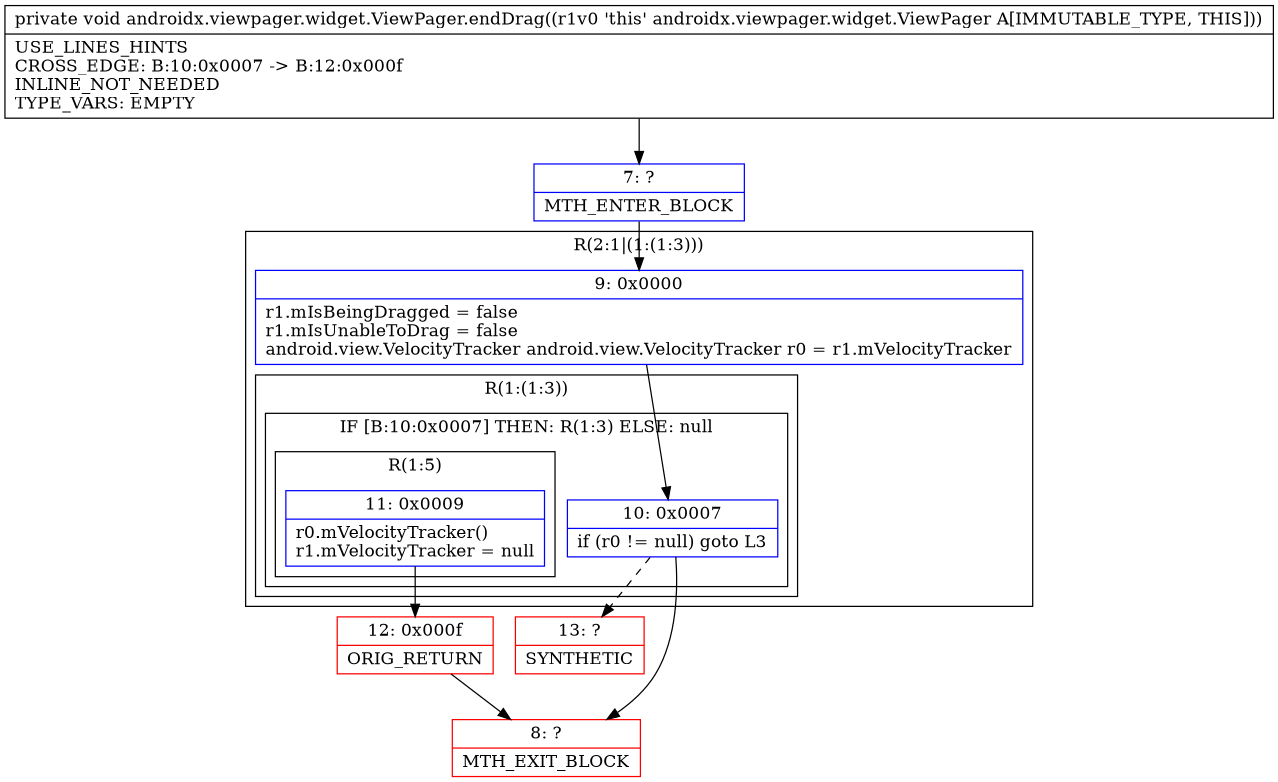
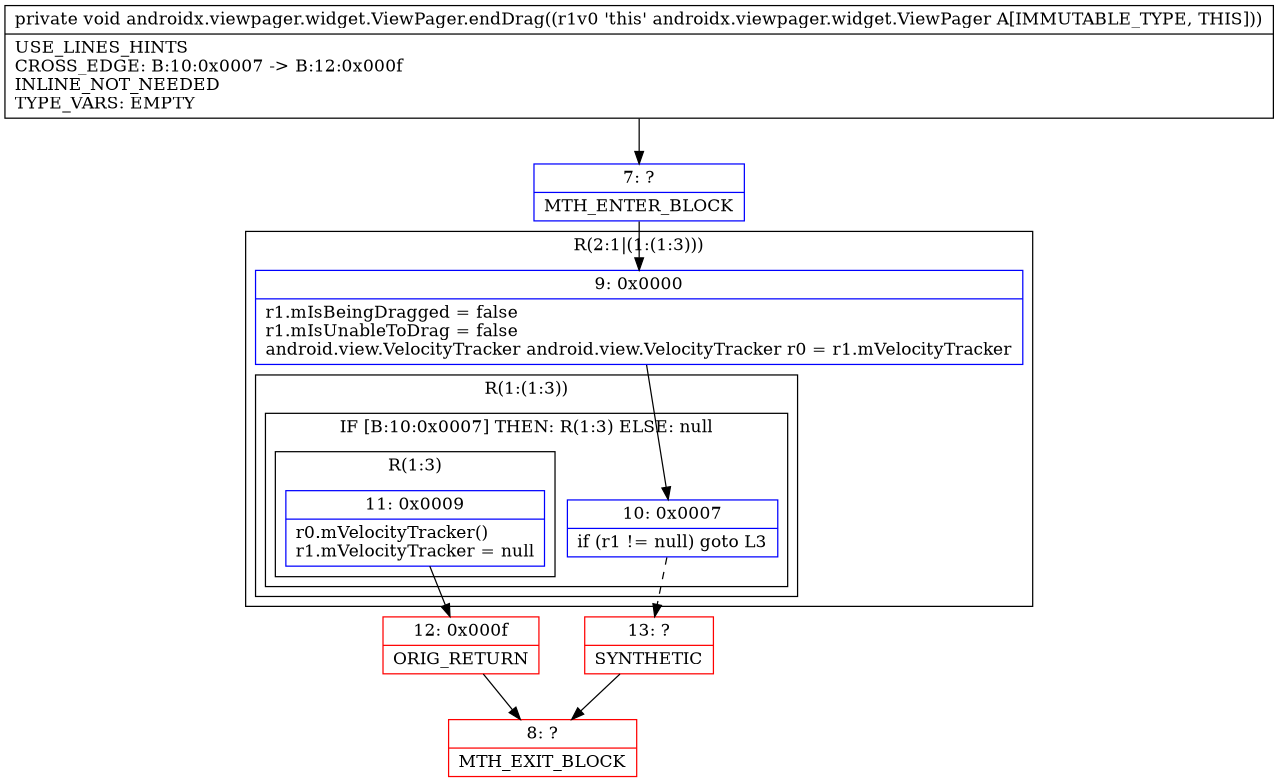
cluster "R(1:5)": label "R(1:5)" -> "R(1:3)"
node "10: 0x0007": text "if (r0 != null) goto L3" -> "if (r1 != null) goto L3"
edge "10: 0x0007" -> "8: ?": now "13: ?" -> "8: ?"
